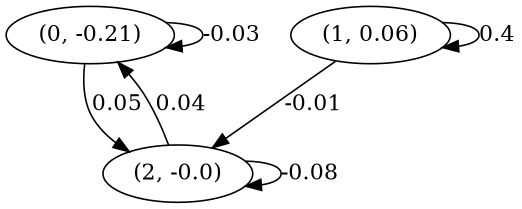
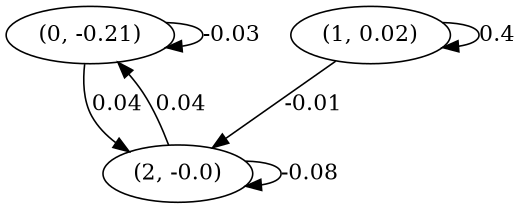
node "(1, 0.06)": label "(1, 0.06)" -> "(1, 0.02)"
edge "(0, -0.21)" -> "(2, -0.0)": label "0.05" -> "0.04"
